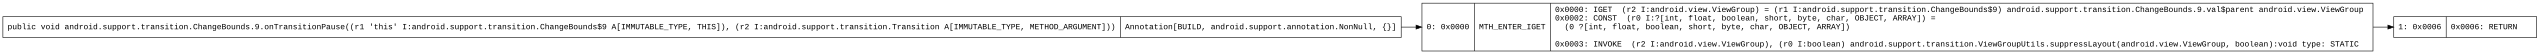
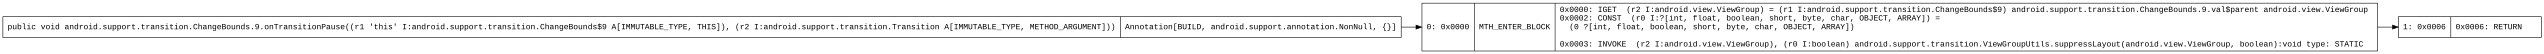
node "0: 0x0000": text "MTH_ENTER_IGET" -> "MTH_ENTER_BLOCK"
